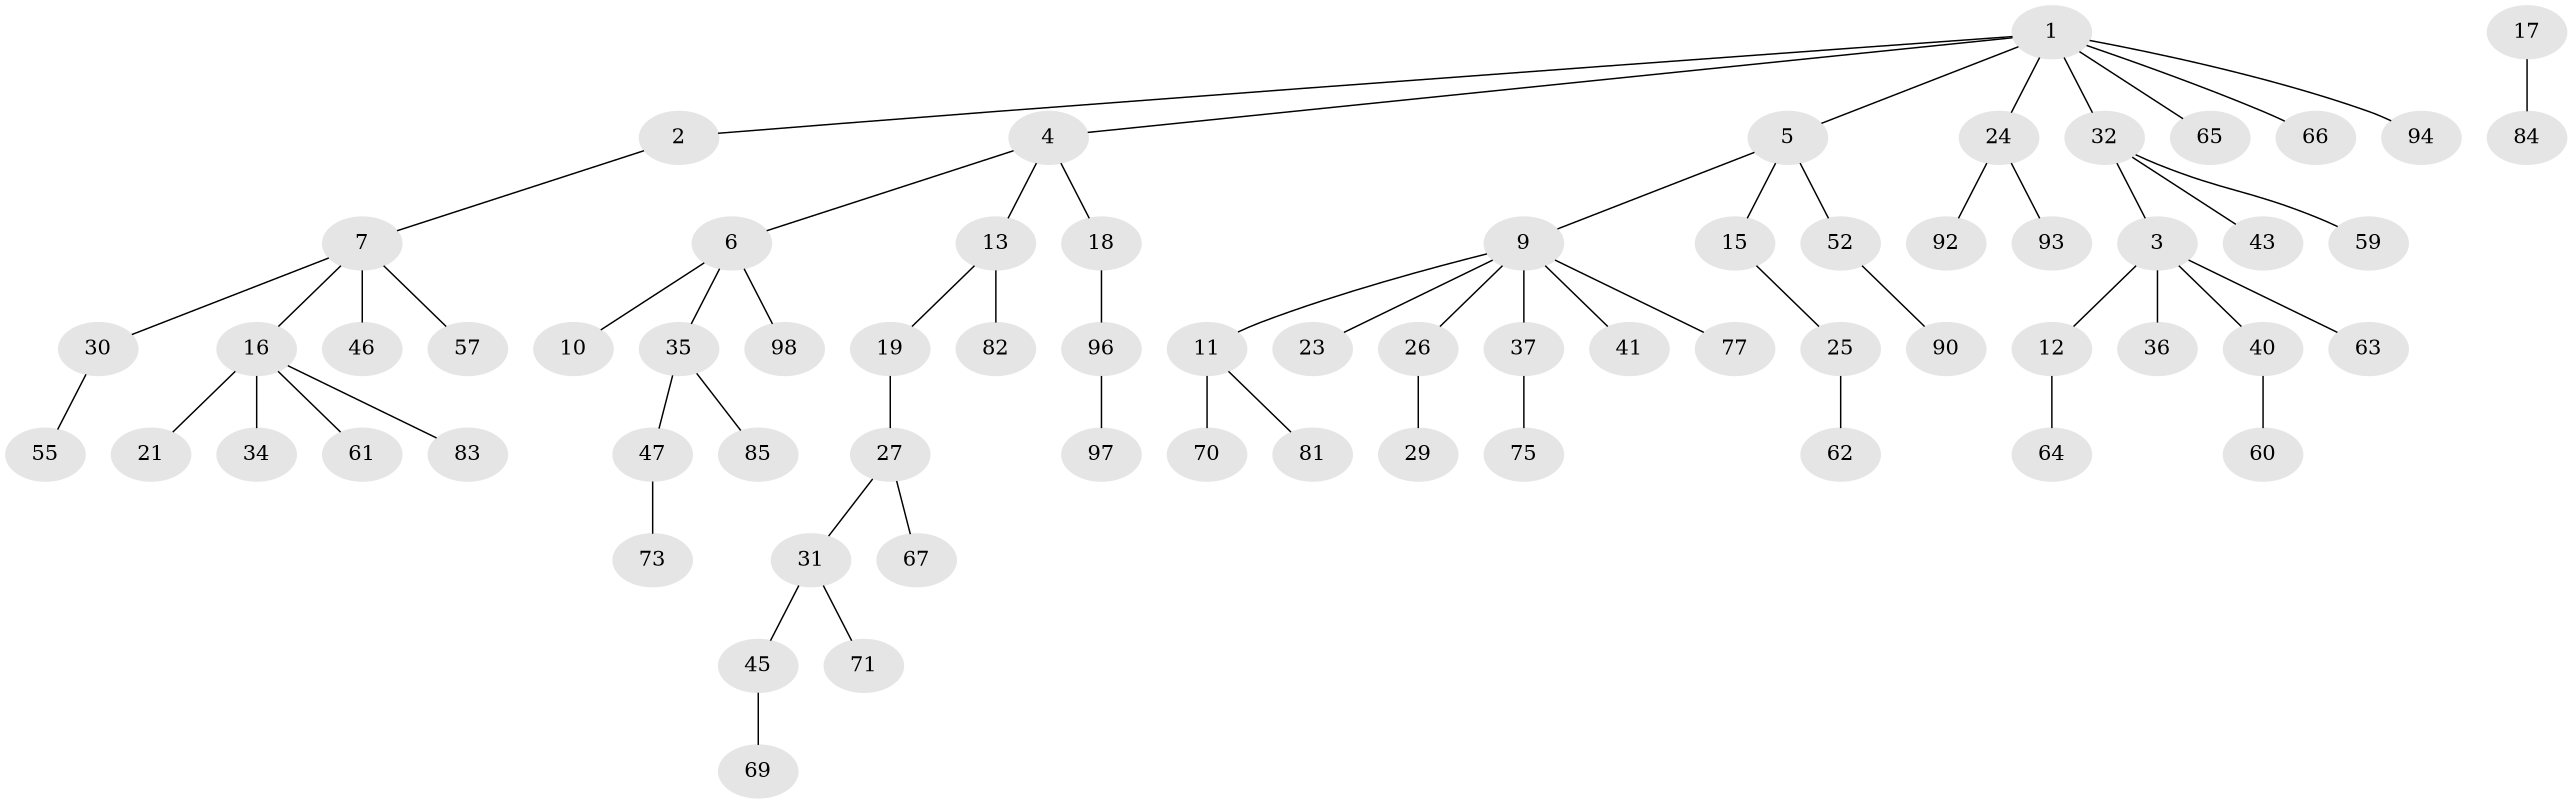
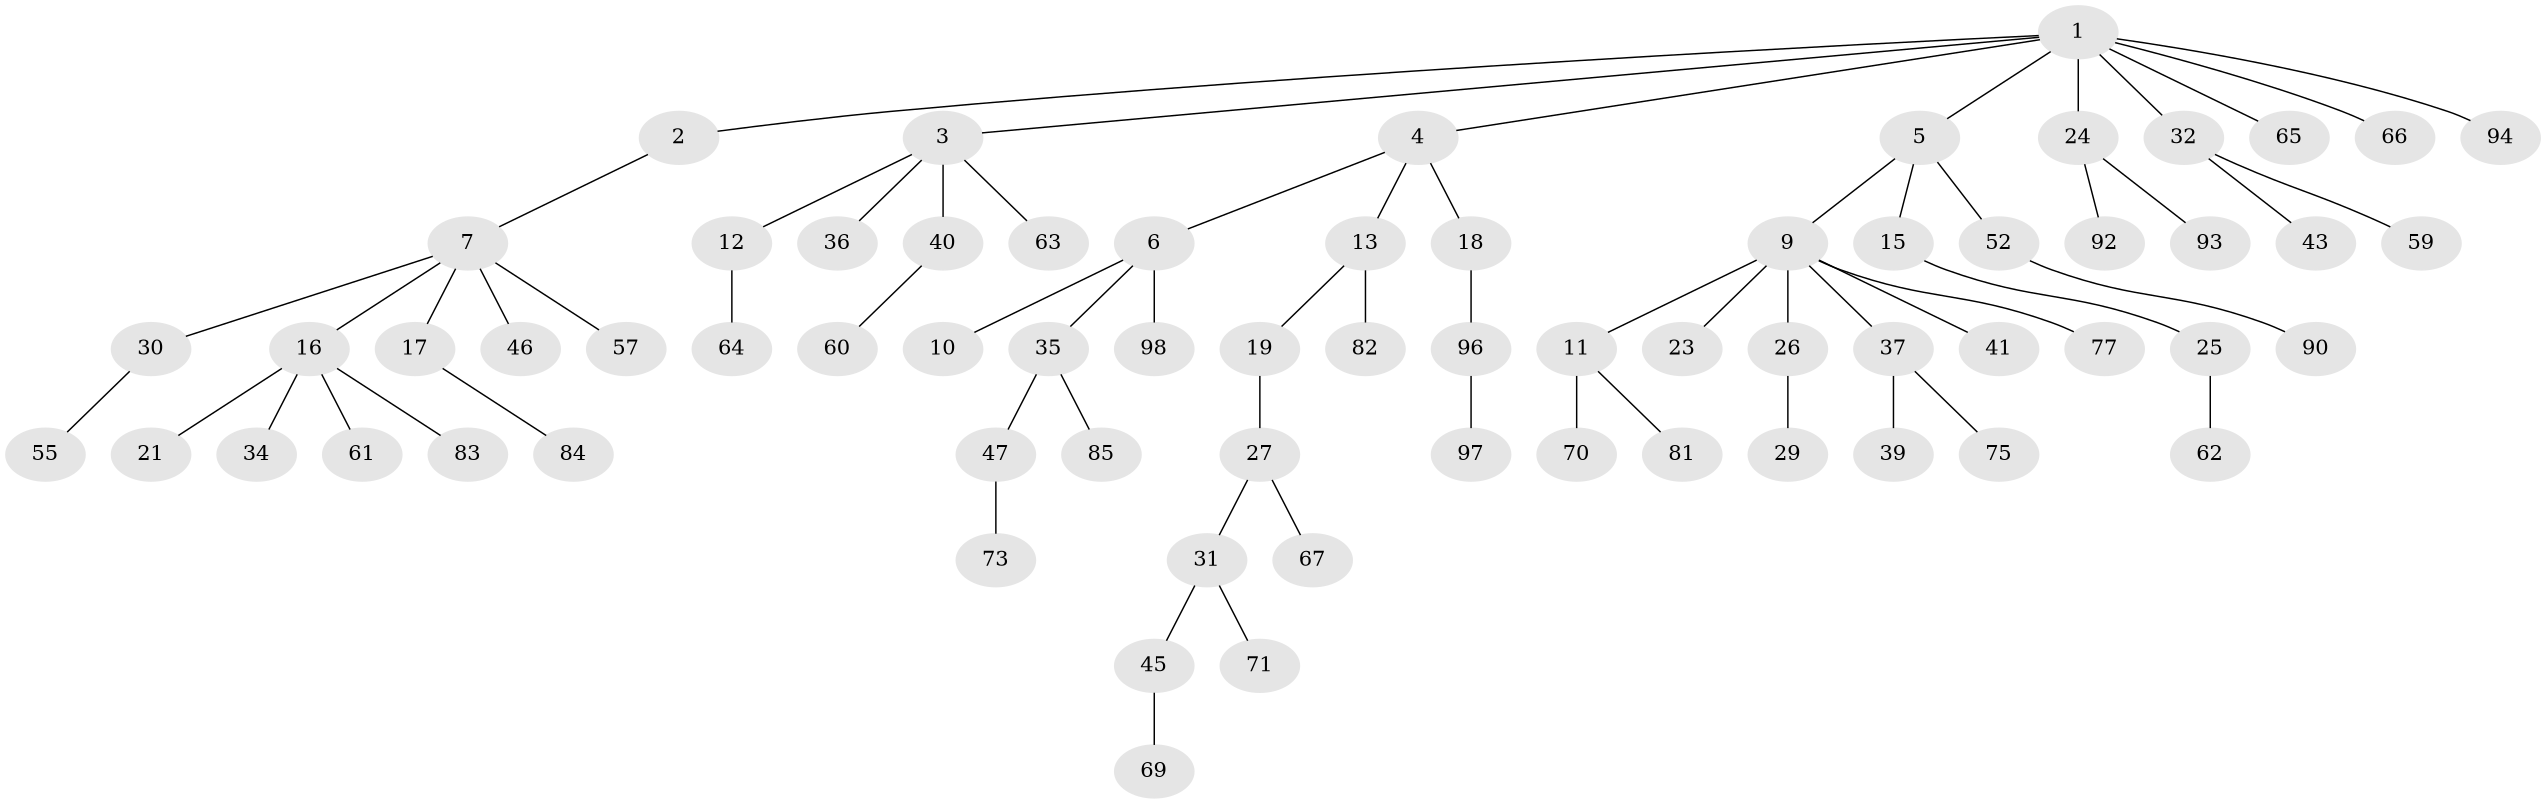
edge "32" -- "3": now "1" -- "3"
edge "7" -- "17": added
node "39": added
